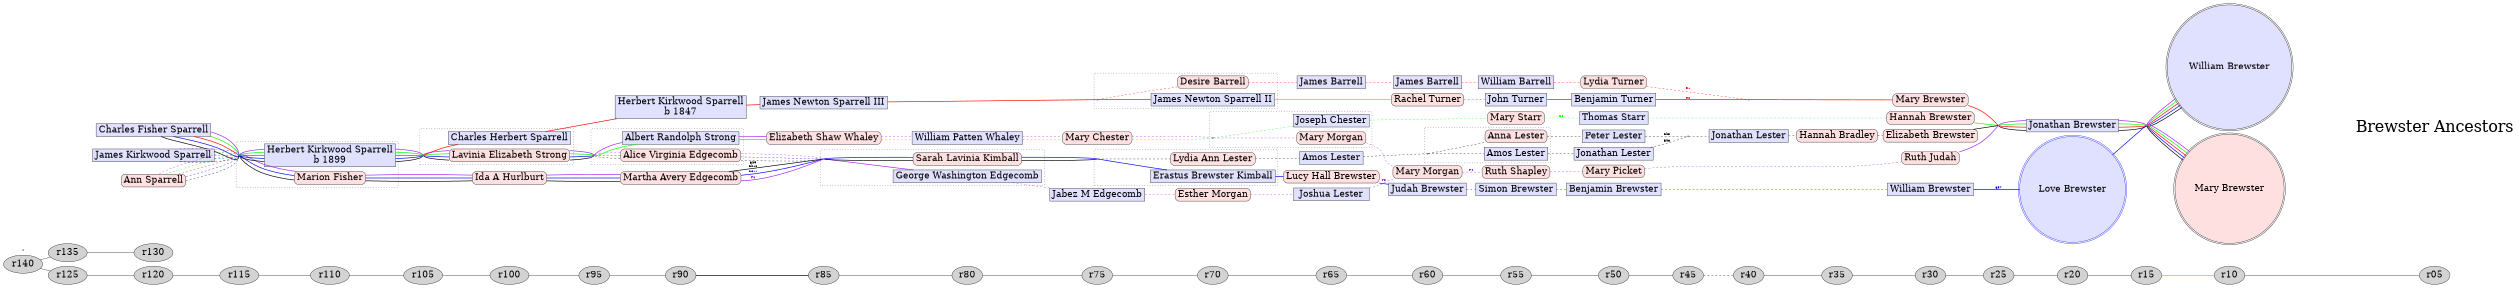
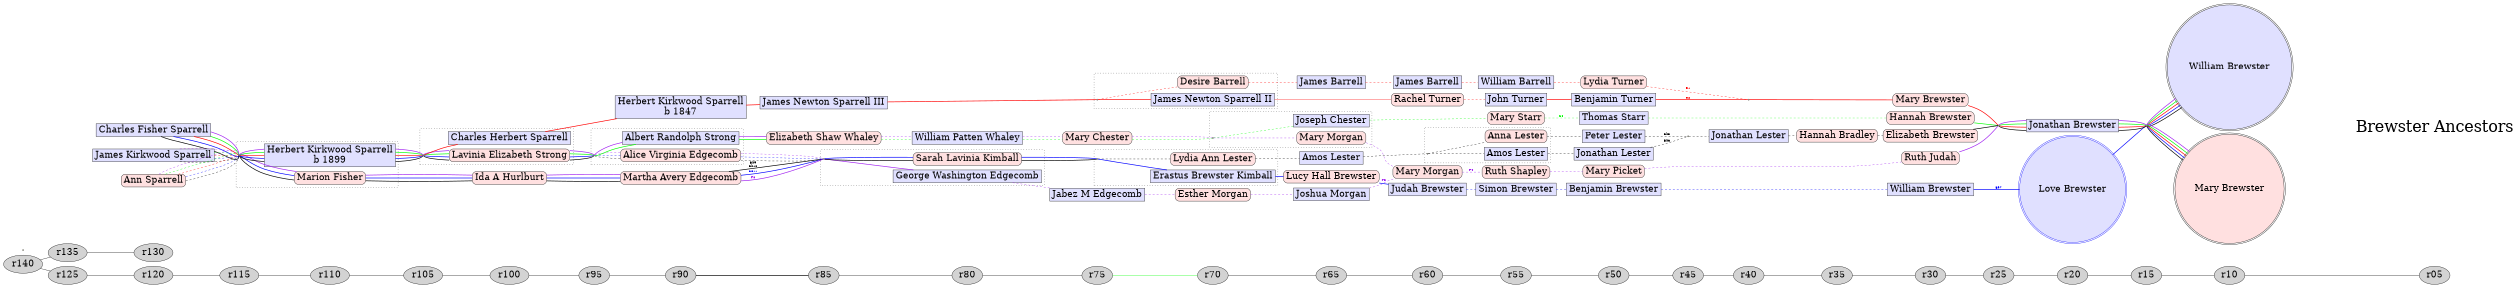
node "Joshua Lester": label "Joshua Lester" -> "Joshua Morgan"
edge "r75" -- "r70": color black -> green
edge "r45" -- "r40": style dashed -> solid
edge "r15" -- "r10": color purple -> black
